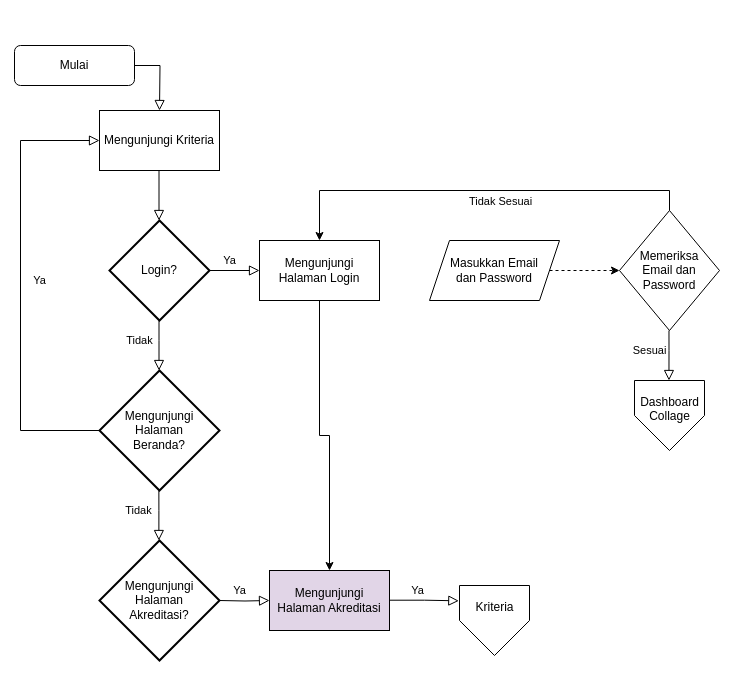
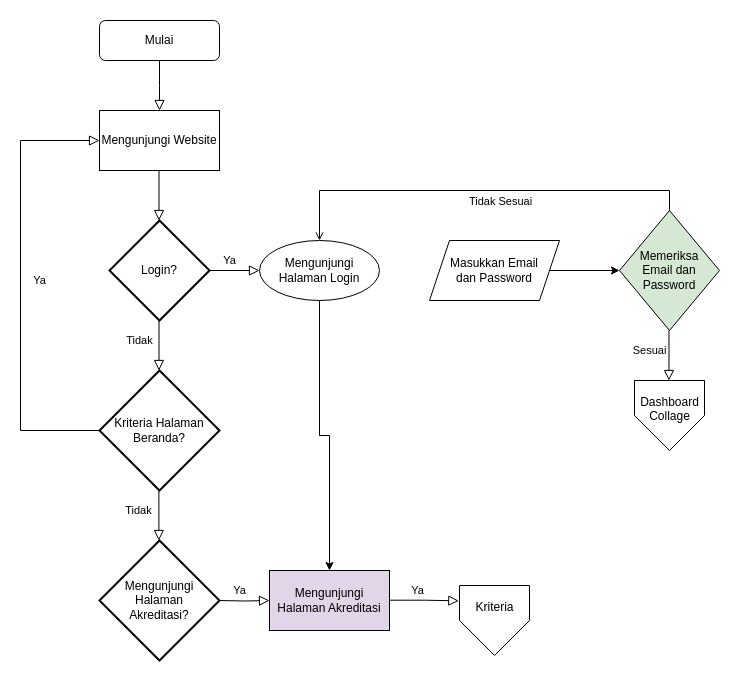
node "Mulai": moved (75, 66) -> (160, 41)
node "Mengunjungi Kriteria": label "Mengunjungi Kriteria" -> "Mengunjungi Website"
edge "Memeriksa Email dan Password" -> "Mengunjungi Halaman Login": arrowhead classic -> open
node "Mengunjungi Halaman Login": shape rectangle -> ellipse
edge "Masukkan Email dan Password" -> "Memeriksa Email dan Password": style dashed -> solid
node "Memeriksa Email dan Password": fillcolor #ffffff -> #d5e8d4
node "Mengunjungi Halaman Beranda?": label "Mengunjungi Halaman Beranda?" -> "Kriteria Halaman Beranda?"
